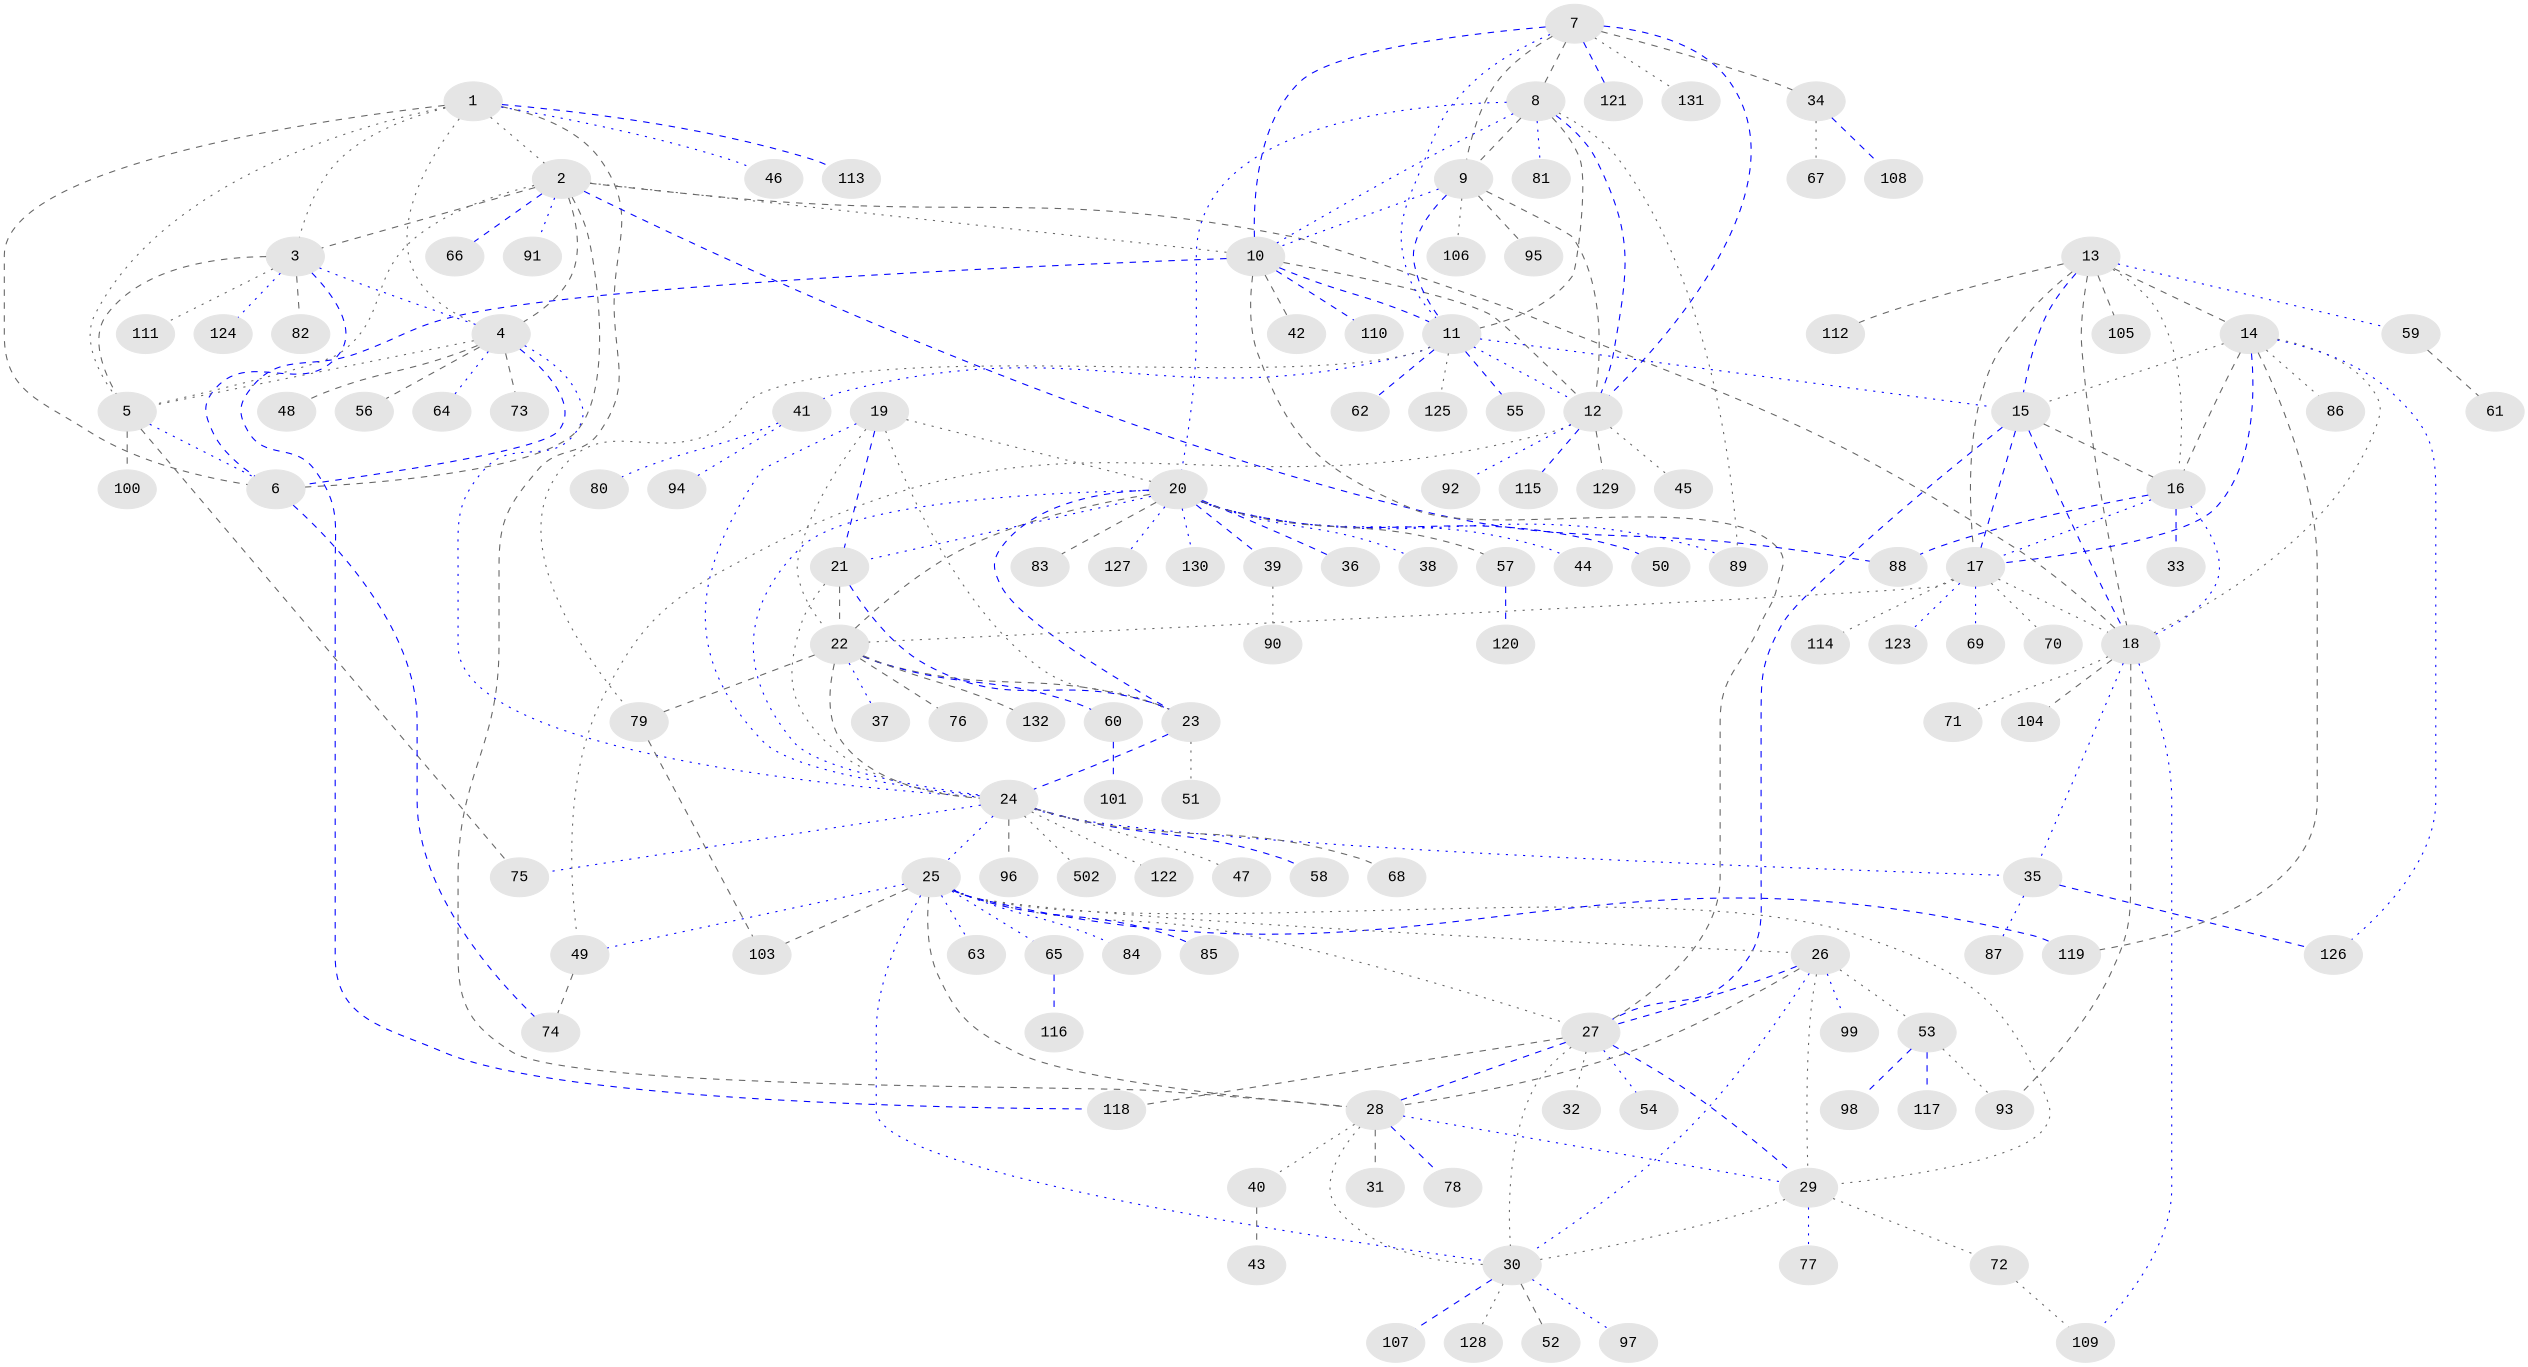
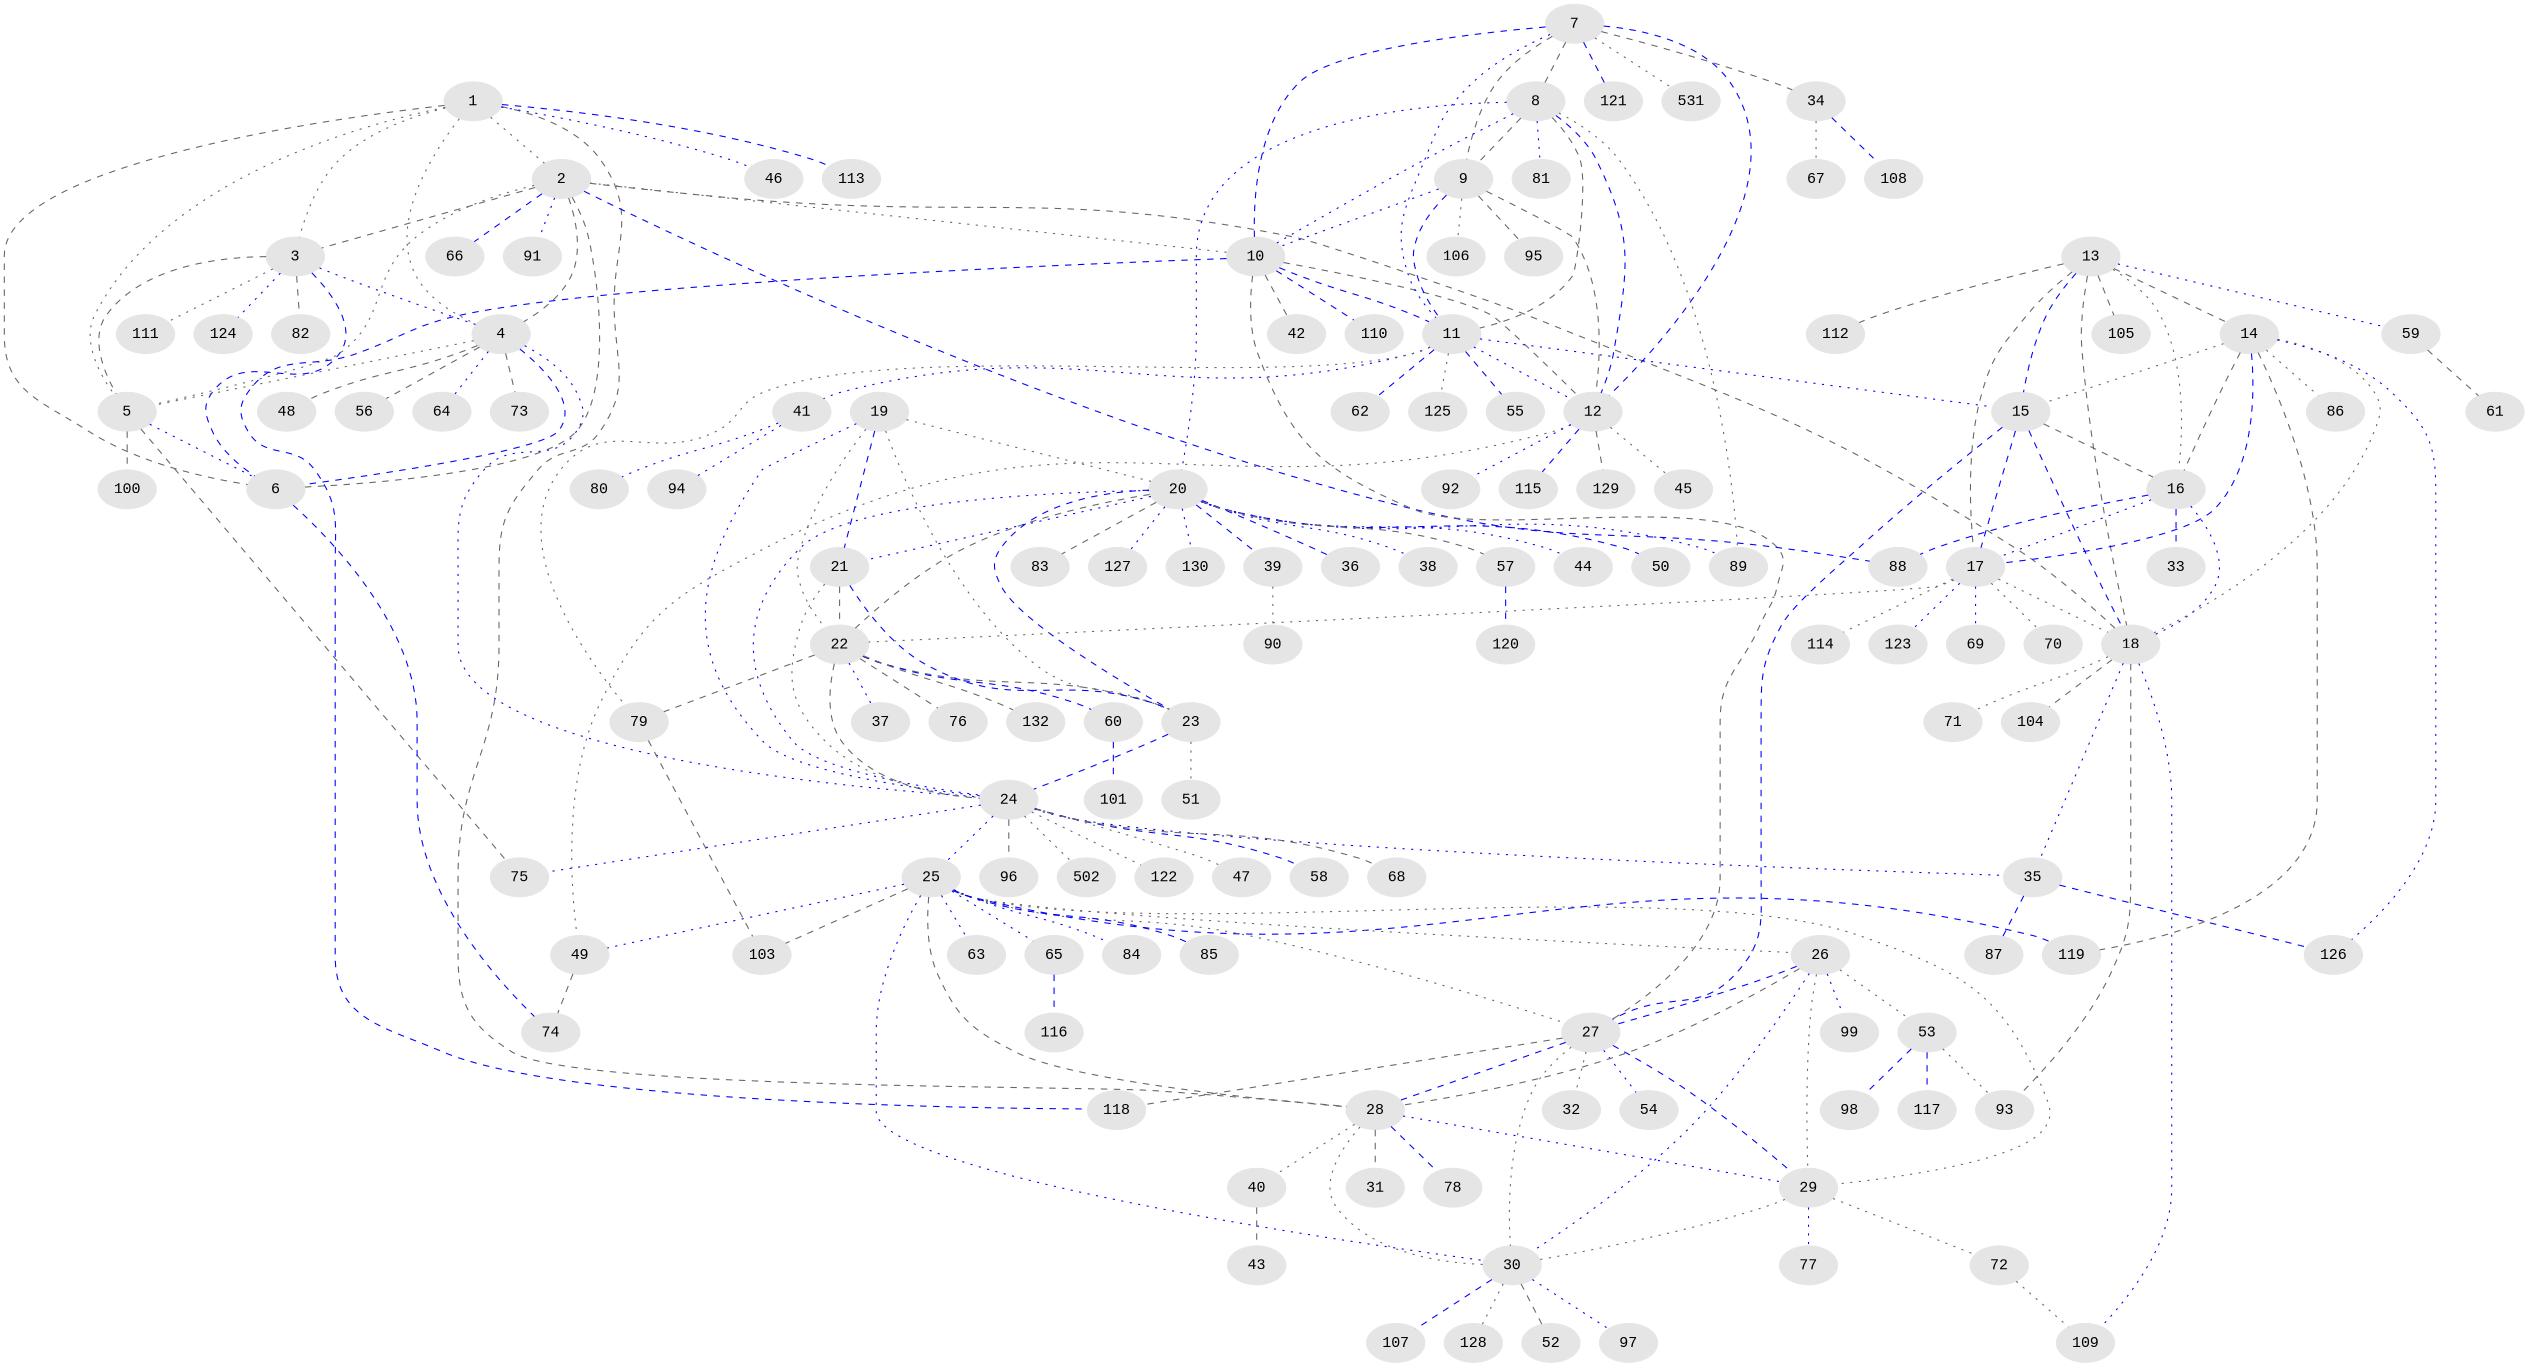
node "131": label "131" -> "531"
edge "35" -- "87": style dotted -> dashed
